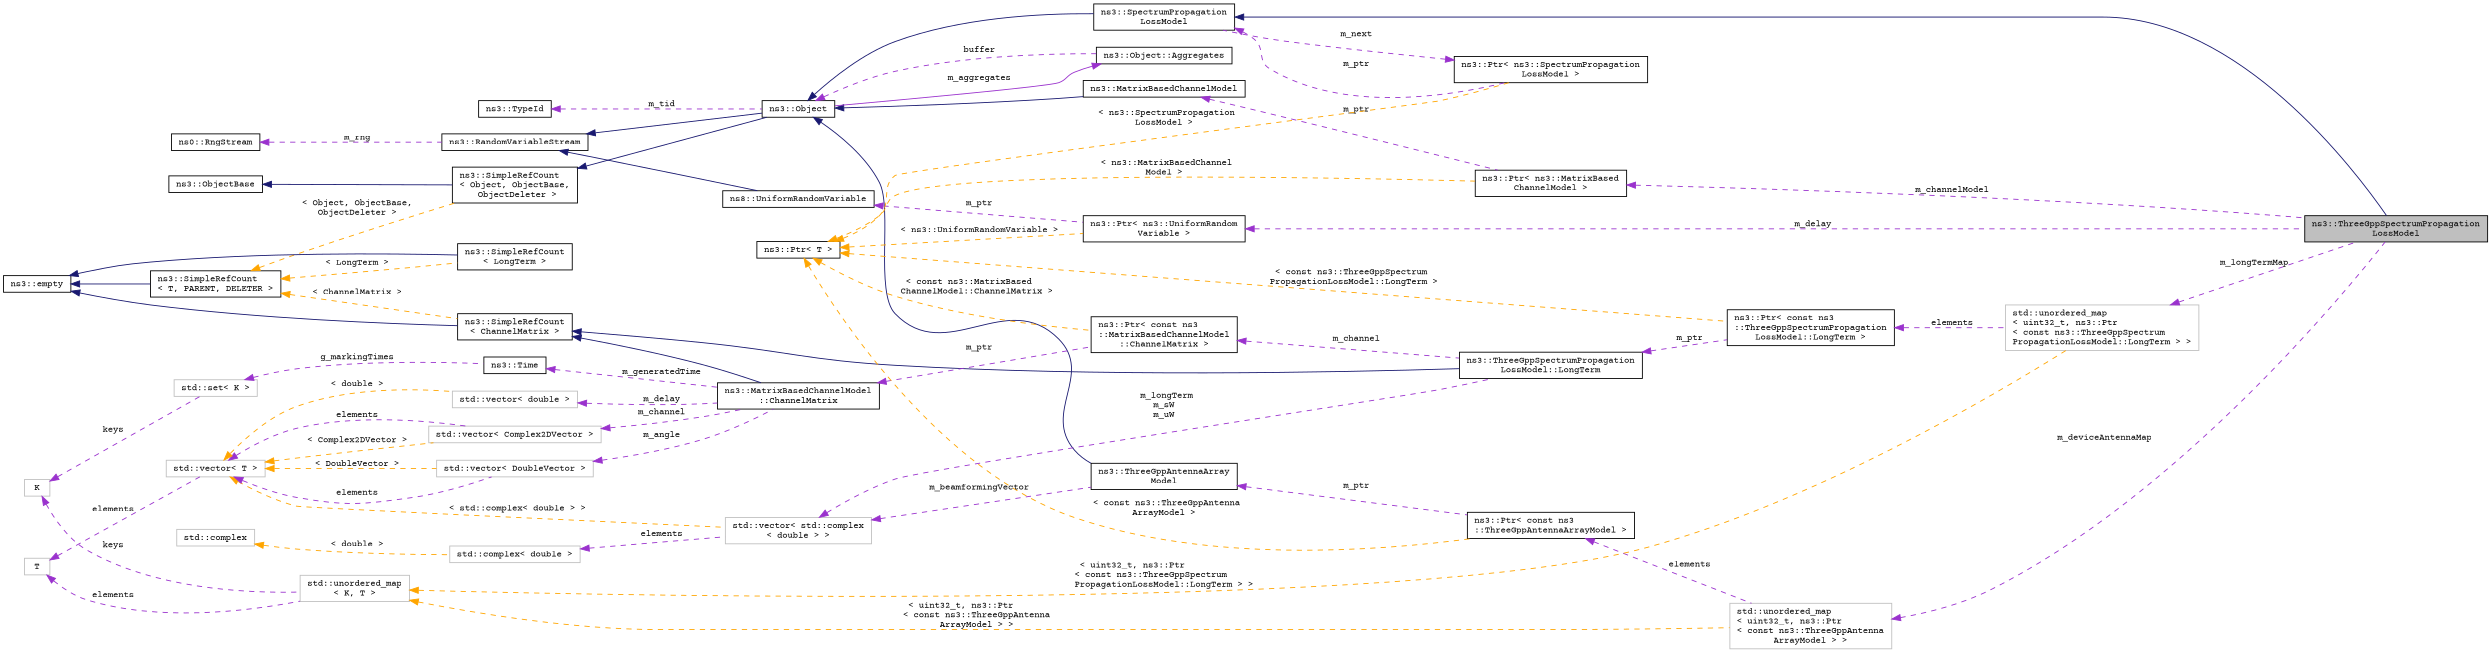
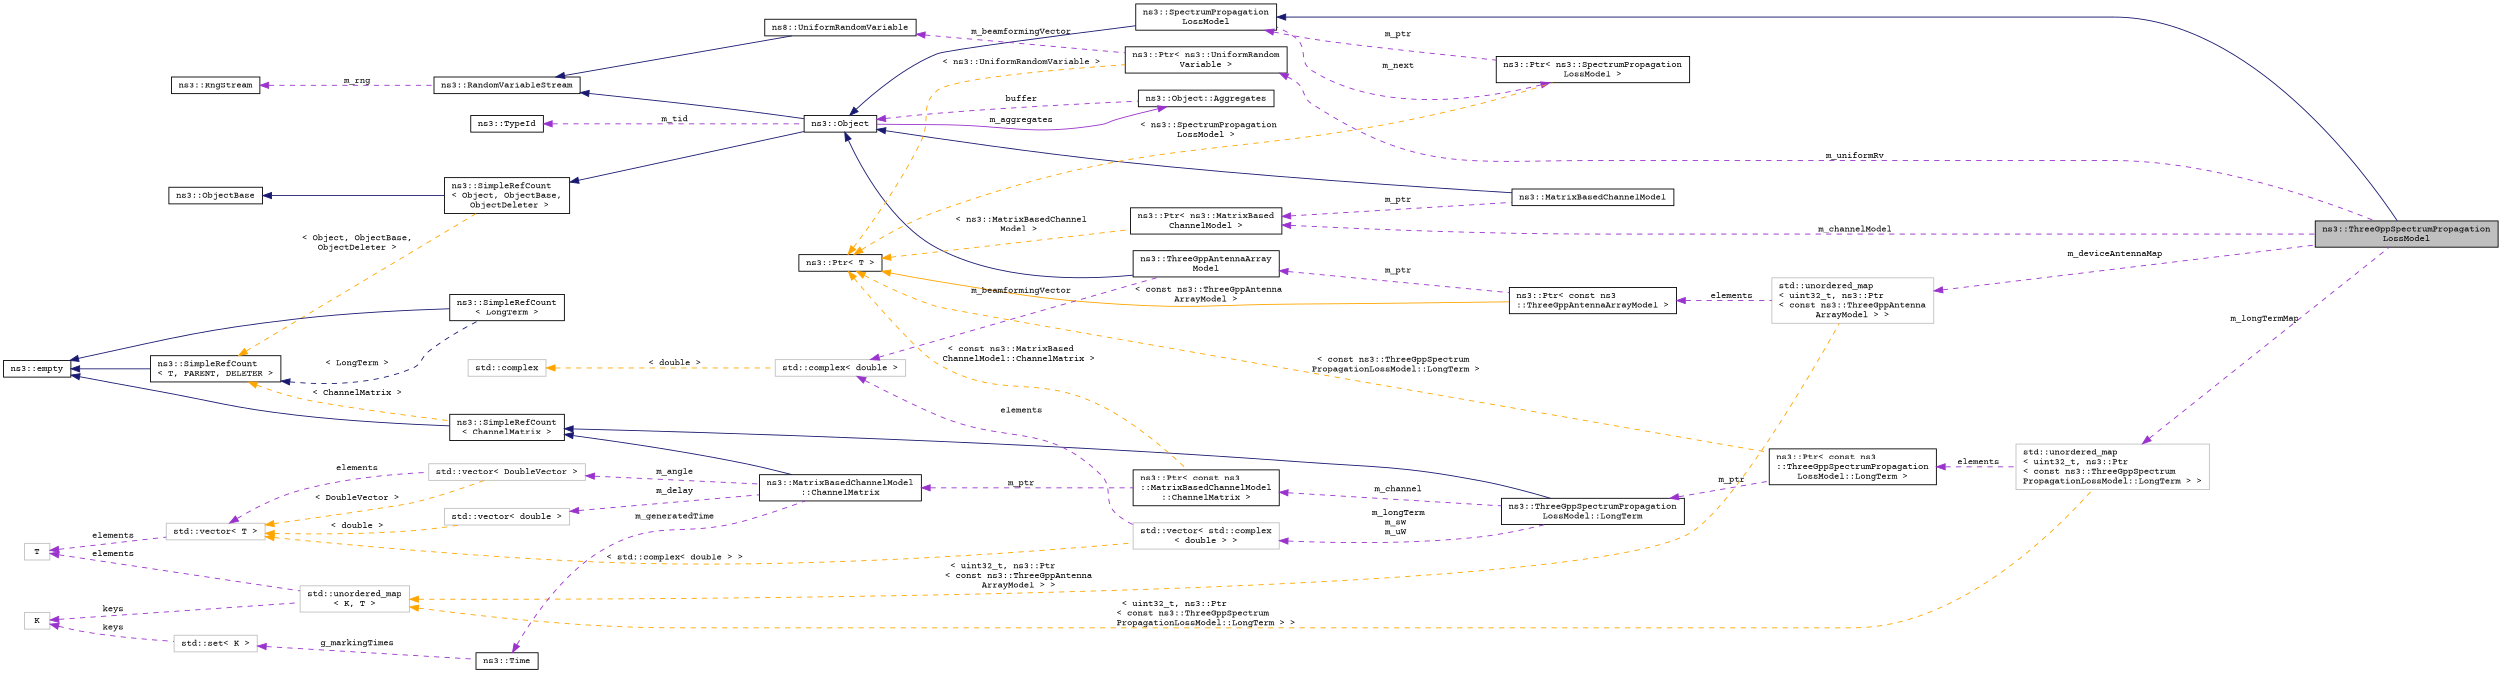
edge "ns3::Ptr< ns3::MatrixBased ChannelModel >" -> "ns3::MatrixBasedChannelModel": reversed
node "ns0::RngStream": label "ns0::RngStream" -> "ns3::RngStream"
edge "ns3::Ptr< ns3::UniformRandom Variable >" -> "ns8::UniformRandomVariable": label " m_ptr" -> " m_beamformingVector"
edge "ns3::ThreeGppSpectrumPropagation LossModel" -> "ns3::Ptr< ns3::UniformRandom Variable >": label " m_delay" -> " m_uniformRv"
edge "ns3::SimpleRefCount < LongTerm >" -> "ns3::SimpleRefCount < T, PARENT, DELETER >": color orange -> midnightblue
node "std::vector< Complex2DVector >": removed
edge "ns3::ThreeGppAntennaArray Model" -> "std::vector< std::complex < double > >": now "ns3::ThreeGppAntennaArray Model" -> "std::complex< double >"
edge "ns3::Ptr< const ns3 ::ThreeGppAntennaArrayModel >" -> "ns3::Ptr< T >": style dashed -> solid
